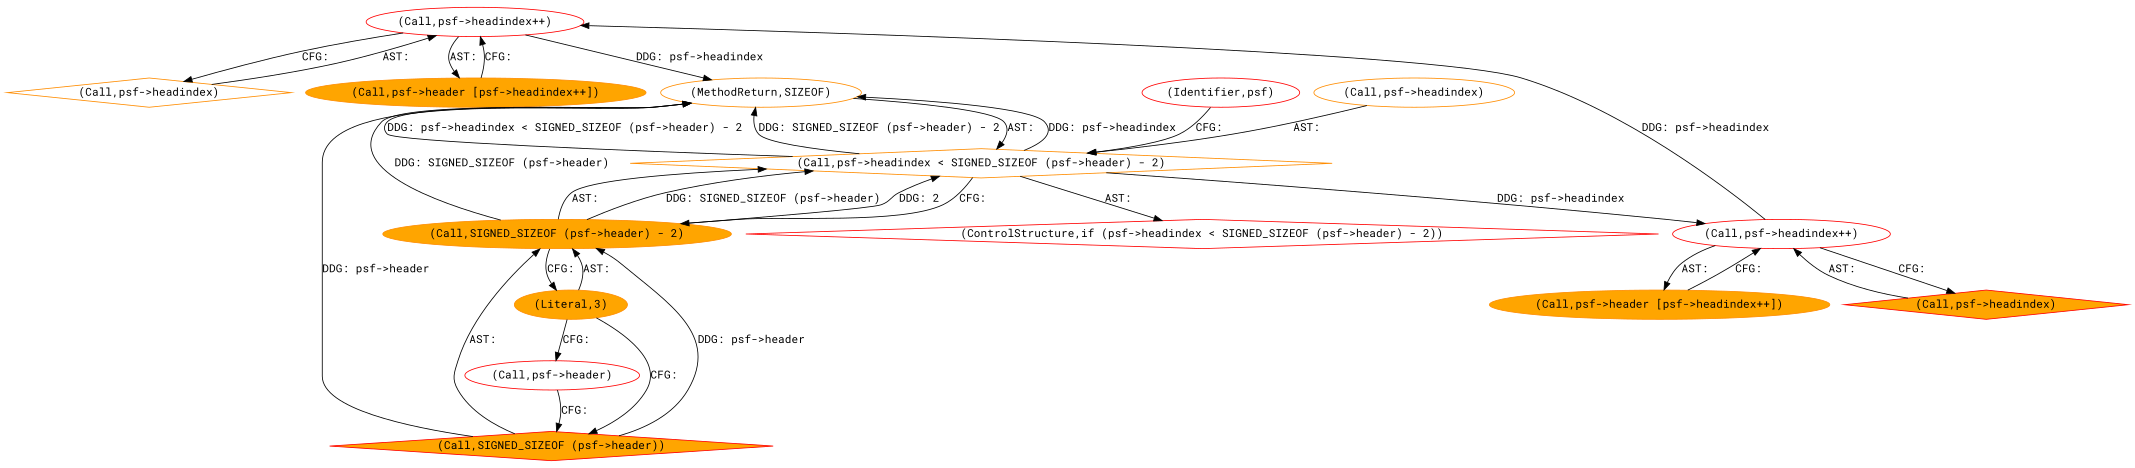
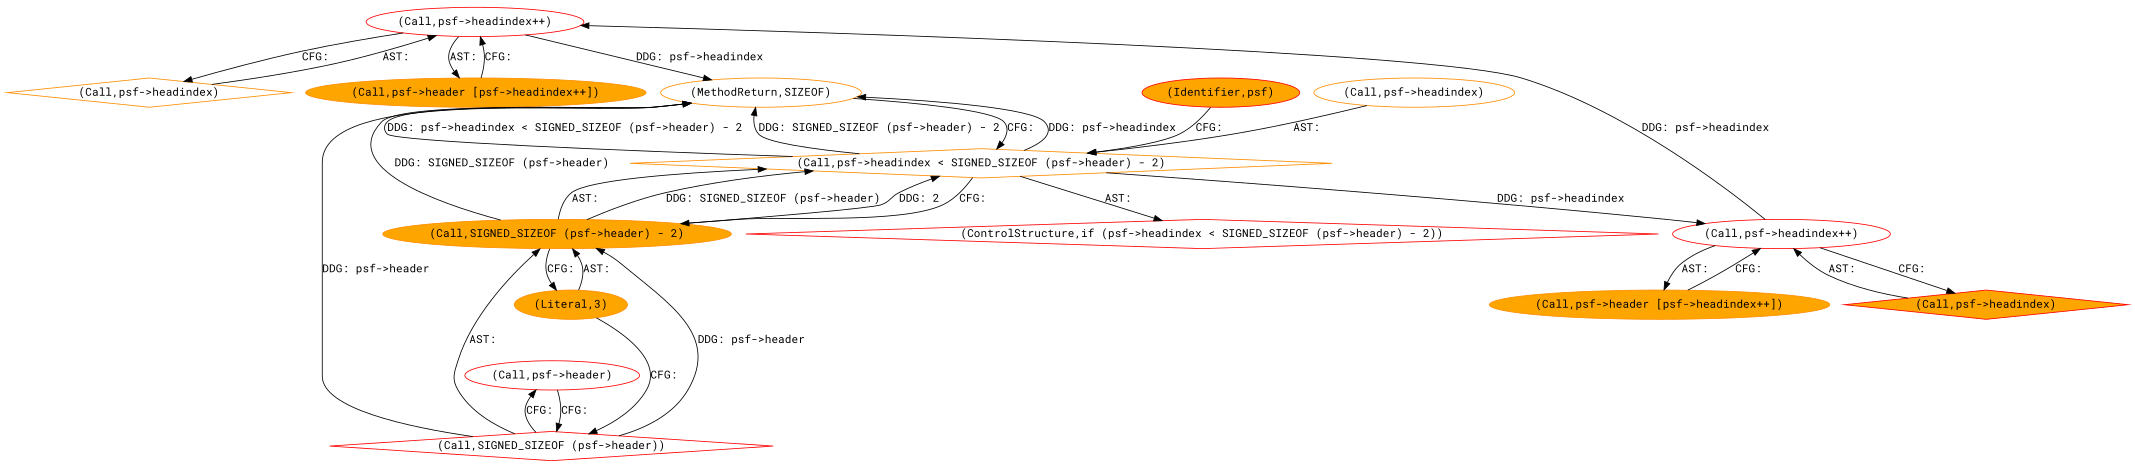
node "(Identifier,psf)": fillcolor white -> orange
edge "(MethodReturn,SIZEOF)" -> "(Call,psf->headindex < SIGNED_SIZEOF (psf->header) - 2)": label "AST: " -> "CFG: "
edge "(Literal,3)" -> "(Call,psf->header)": now "(Call,SIGNED_SIZEOF (psf->header))" -> "(Call,psf->header)"
node "(Call,SIGNED_SIZEOF (psf->header))": fillcolor orange -> white
